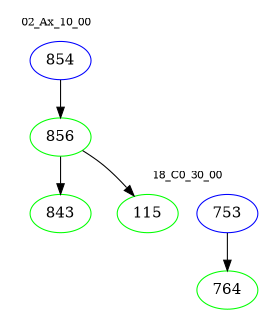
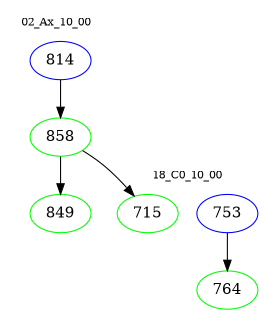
node "854": label "854" -> "814"
node "856": label "856" -> "858"
cluster "18_C0_30_00": label "18_C0_30_00" -> "18_C0_10_00"
node "843": label "843" -> "849"
node "115": label "115" -> "715"
